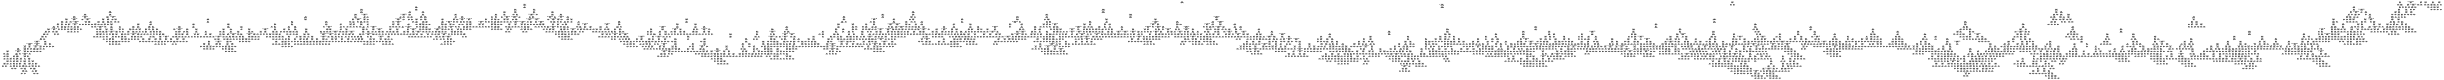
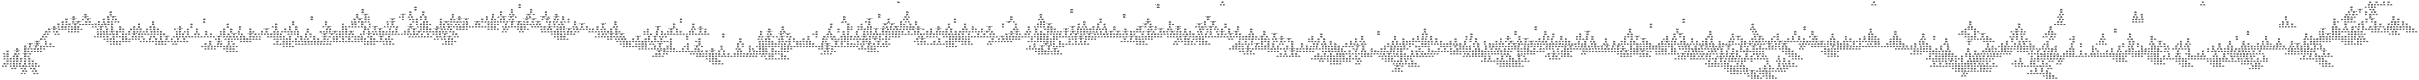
node "28 <= 1.2 gini = 0.5 samples = 4 value = [4, 4]": removed
node "101 <= -0.1 gini = 0.4 samples = 21 value = [19, 9]": added
node "342 <= -0.7 gini = 0.5 samples = 11 value = [9, 8]": removed
node "323 <= 11.1 gini = 0.5 samples = 8 value = [7, 4]": added
